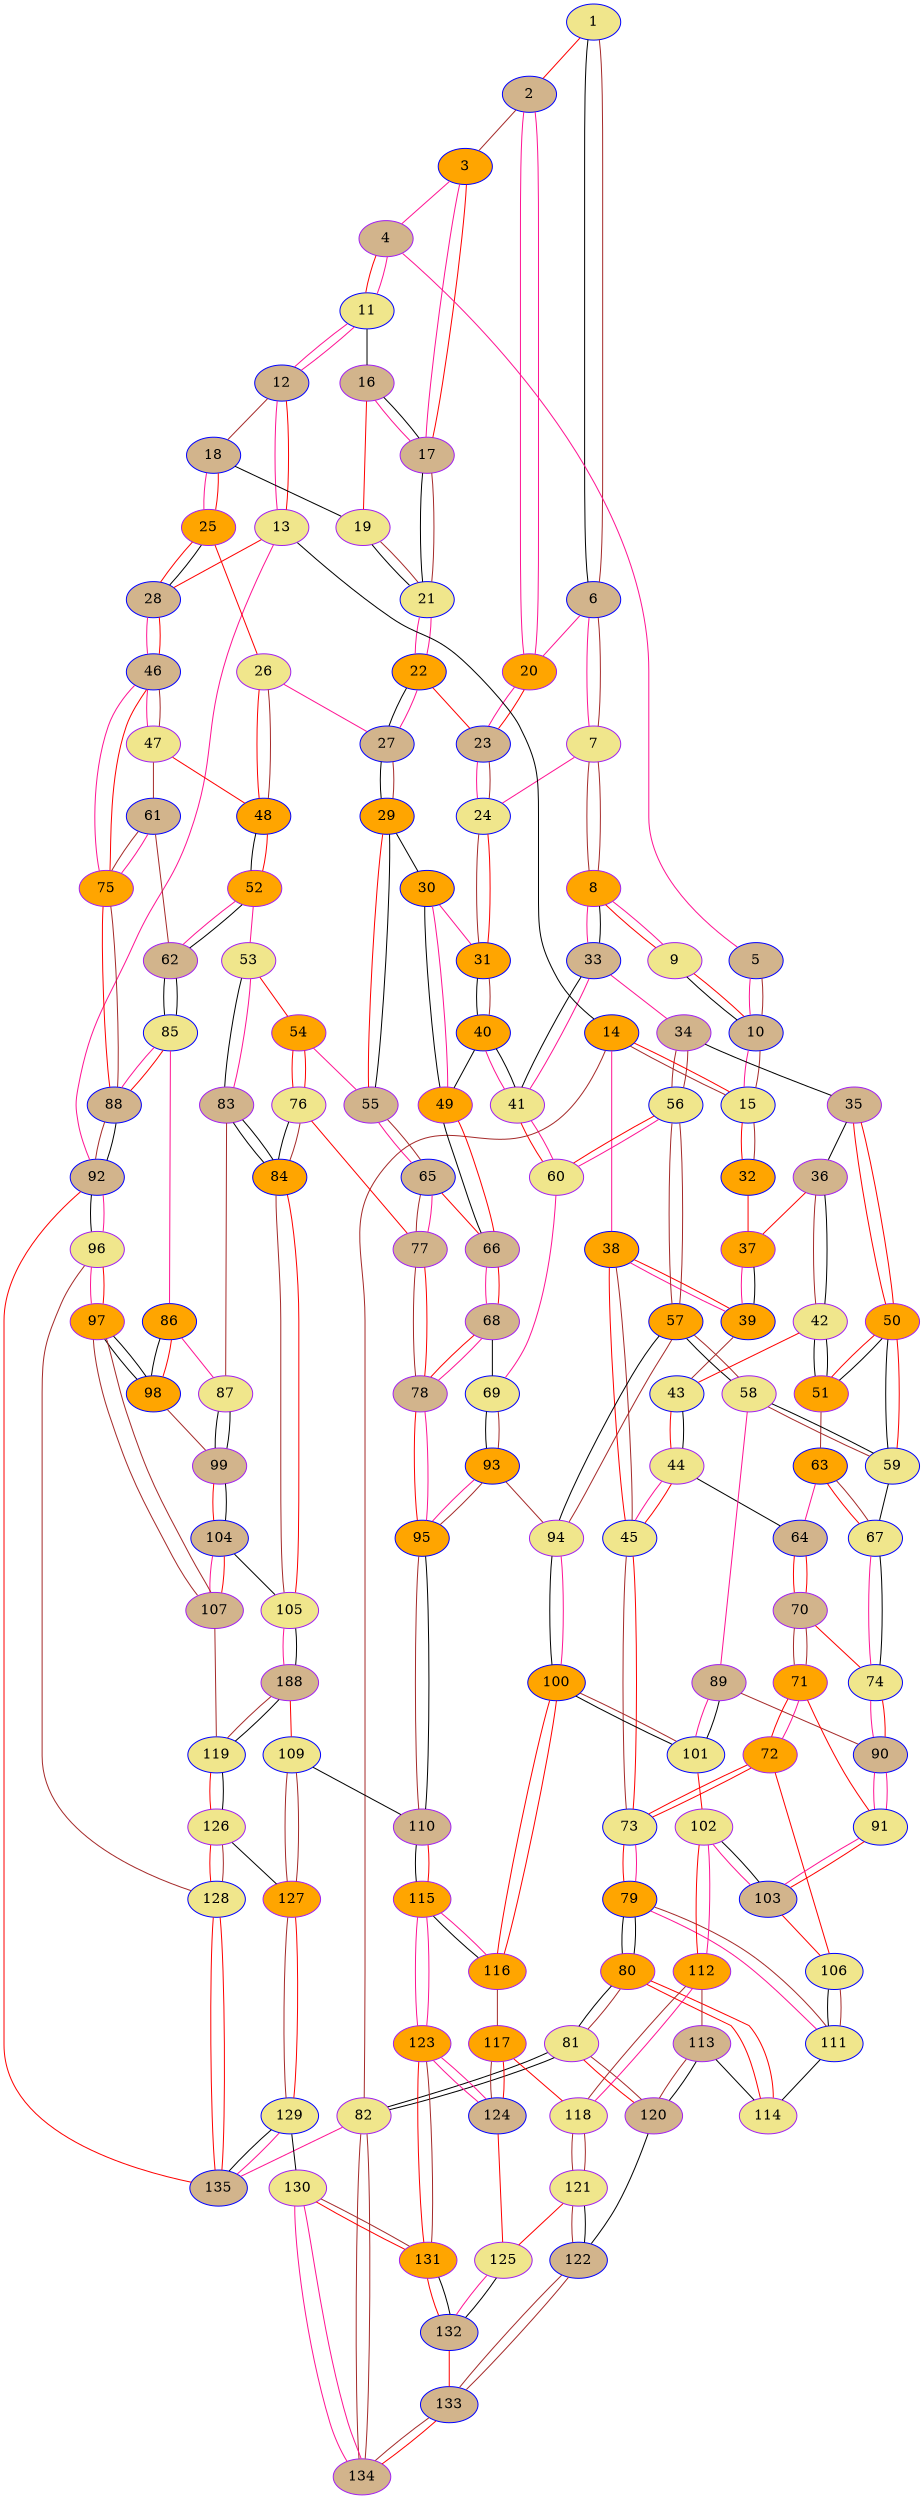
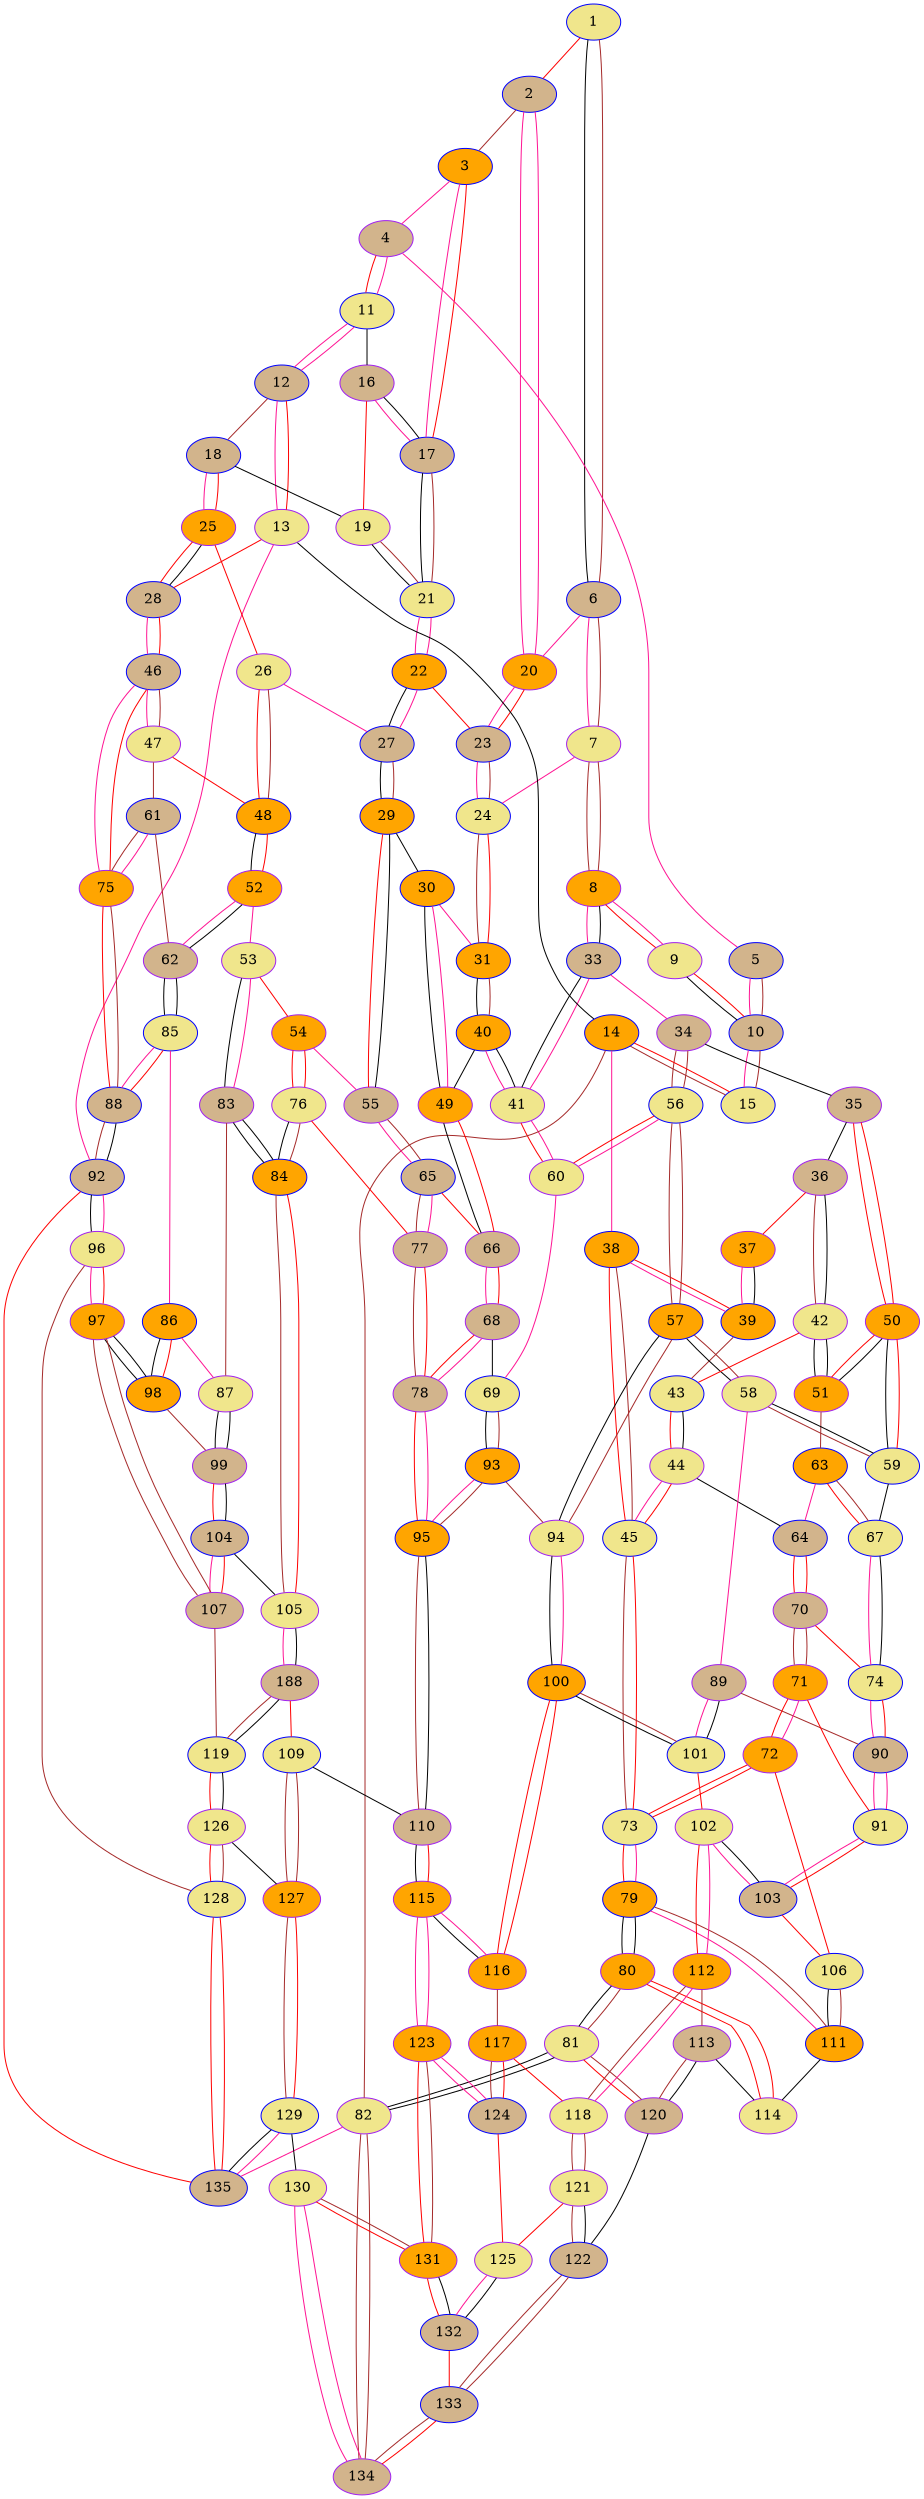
node "17": color purple -> blue
node "32": removed
node "111": fillcolor khaki -> orange
